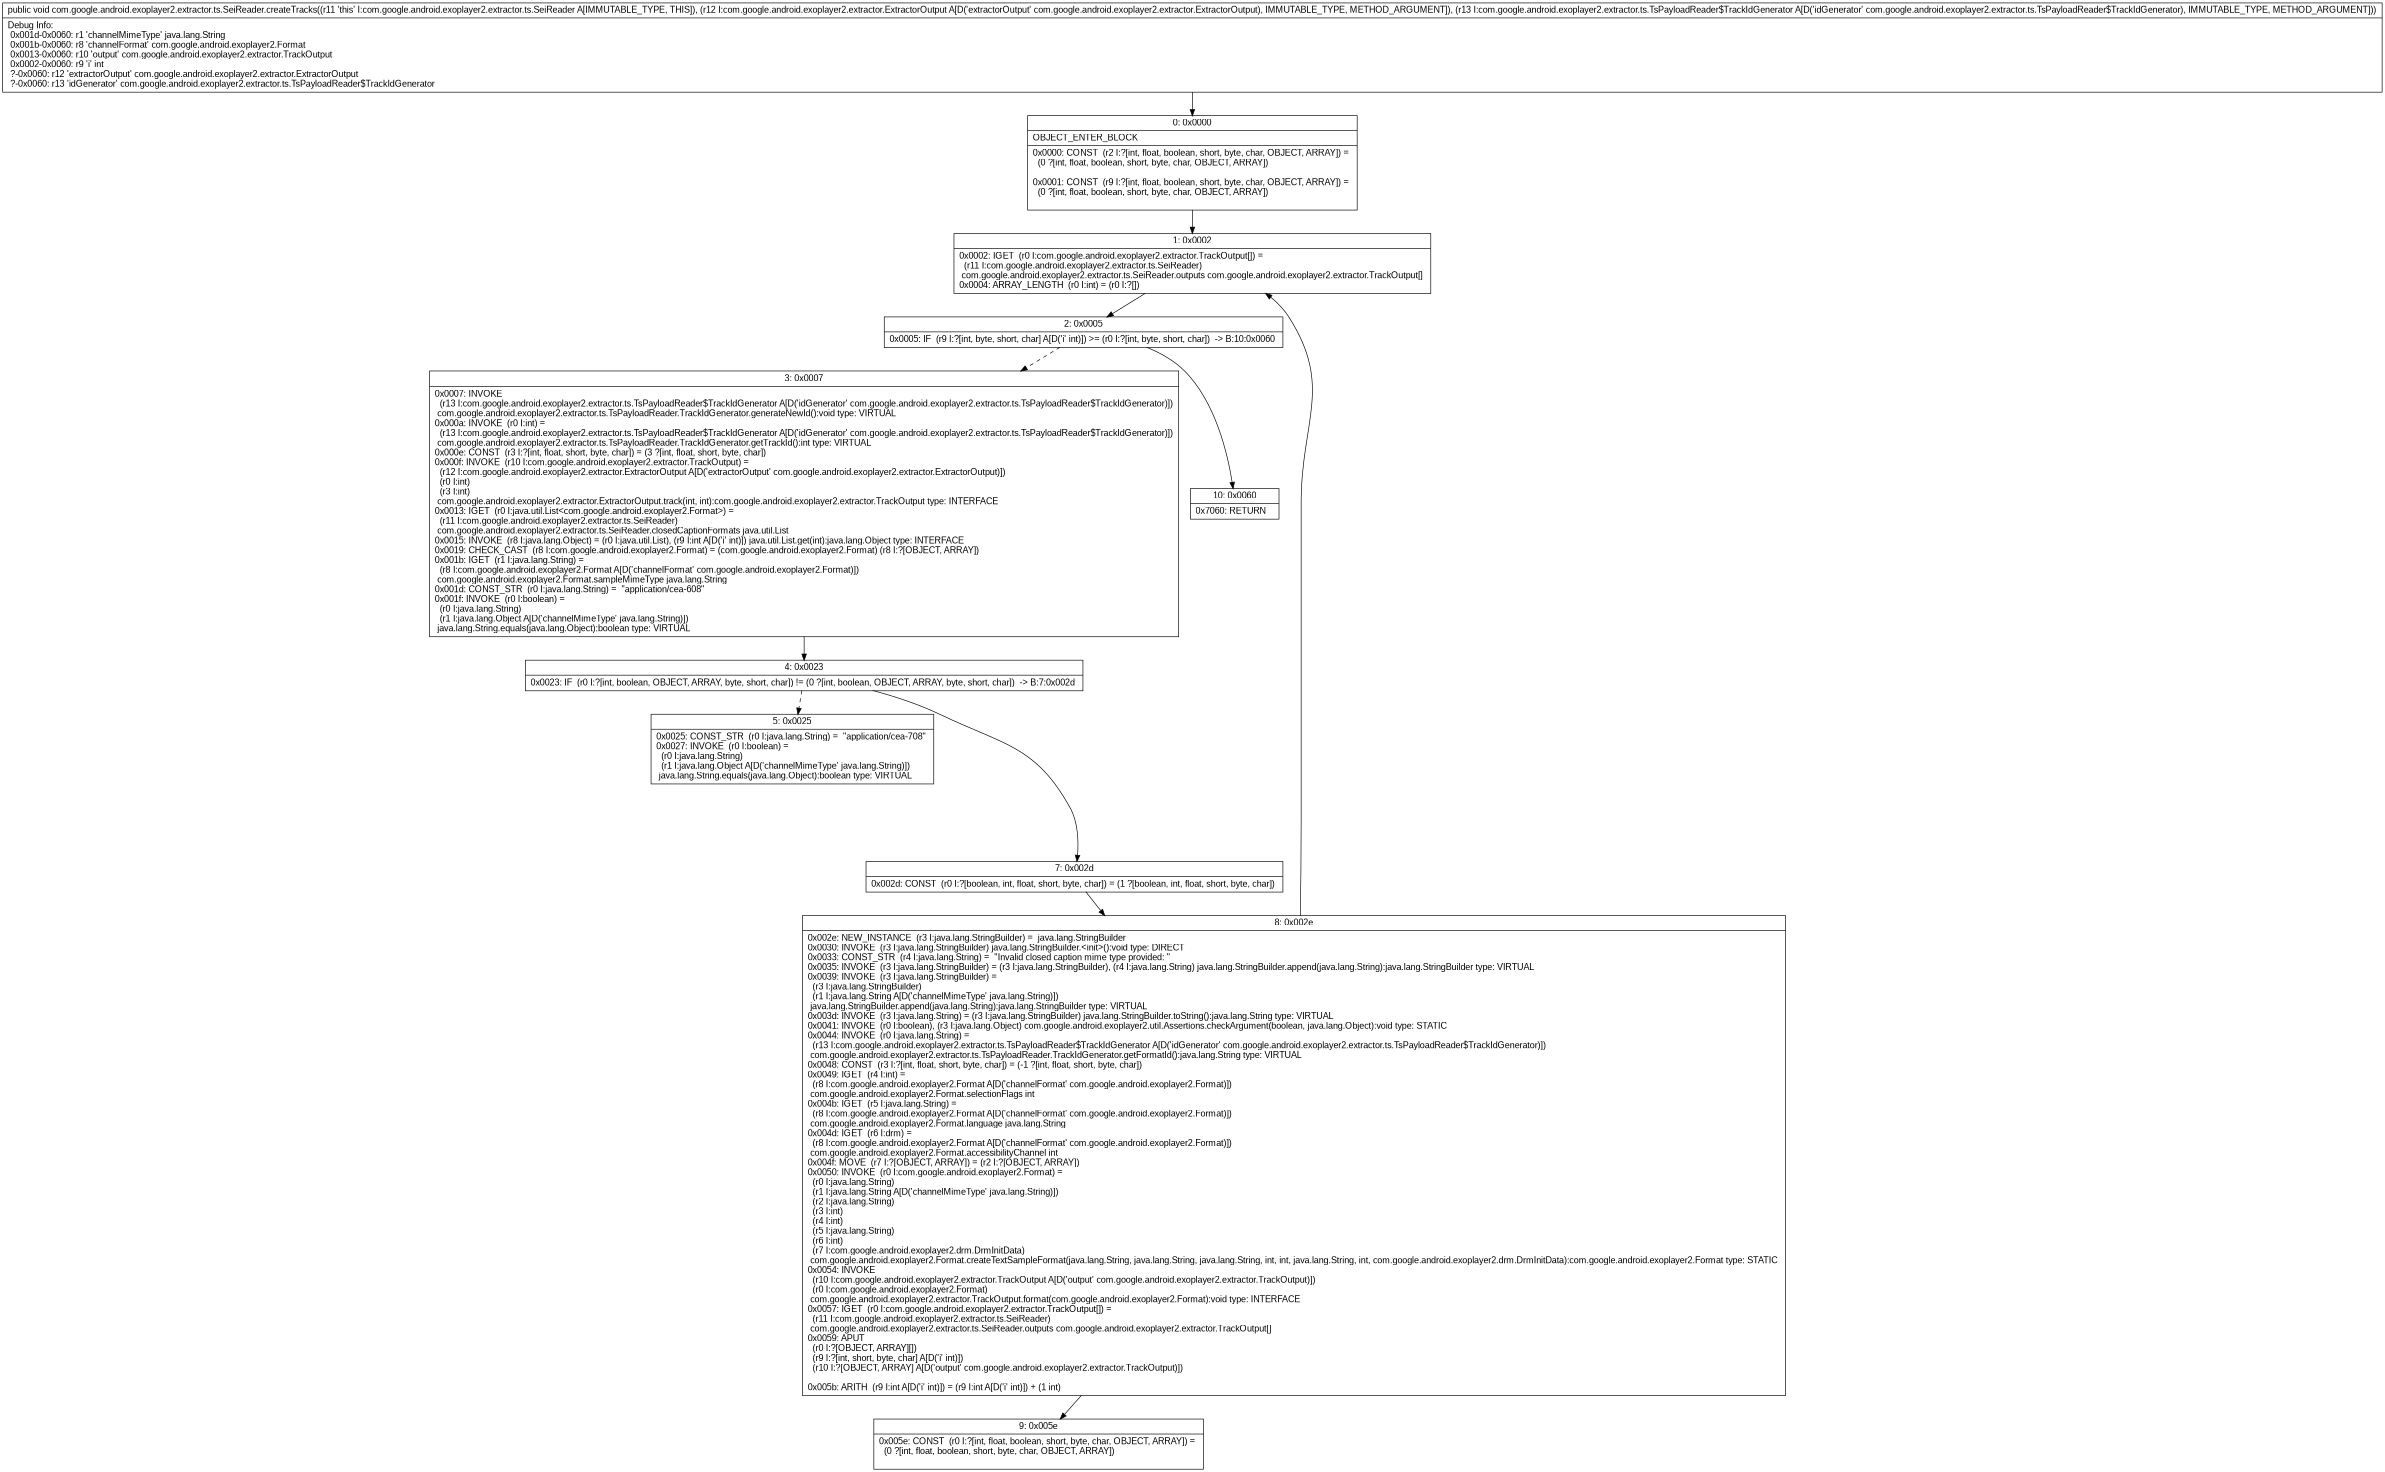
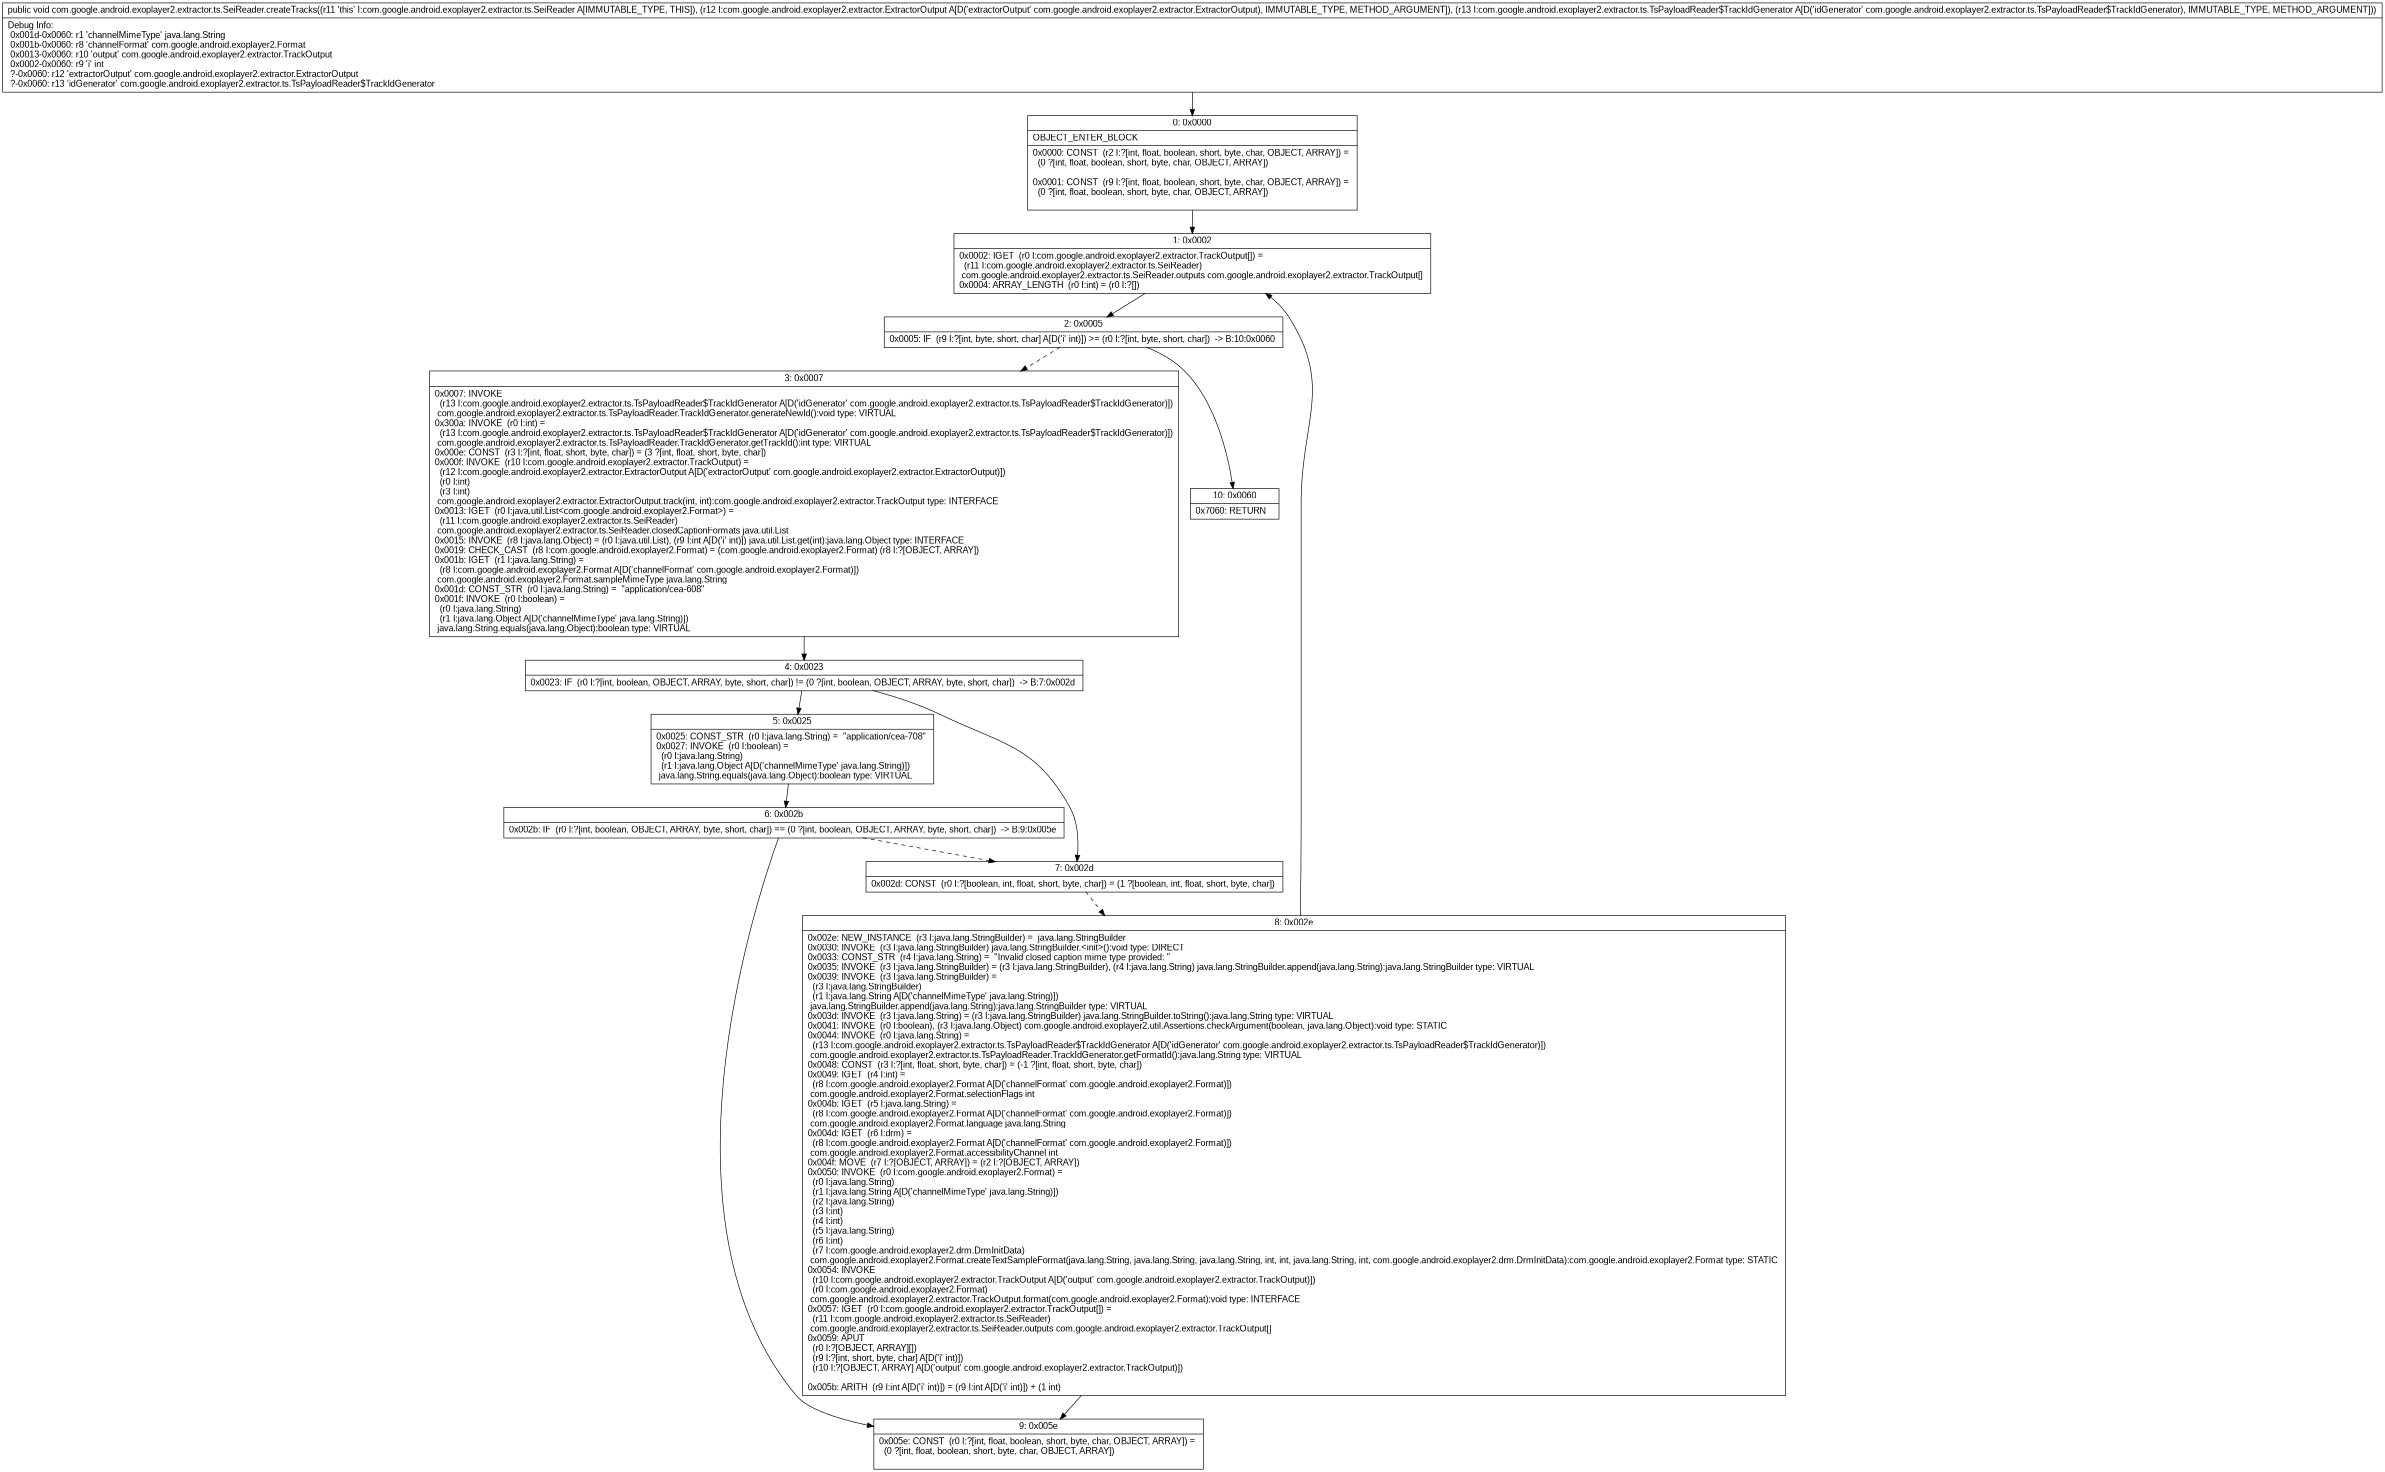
node "3: 0x0007": text "0x000a: INVOKE  (r0 I:int) =" -> "0x300a: INVOKE  (r0 I:int) ="
edge "4: 0x0023" -> "5: 0x0025": style dashed -> solid
node "6: 0x002b": added
edge "7: 0x002d" -> "8: 0x002e": style solid -> dashed
